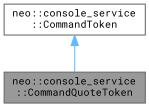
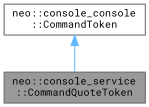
node "neo::console_service ::CommandToken": label "neo::console_service ::CommandToken" -> "neo::console_console ::CommandToken"
